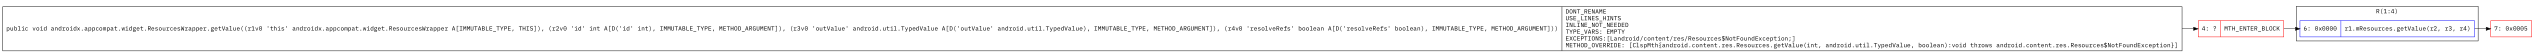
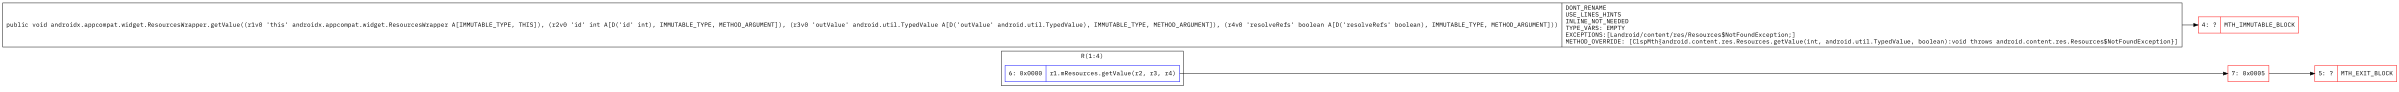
node "4: ?": text "MTH_ENTER_BLOCK" -> "MTH_IMMUTABLE_BLOCK"
edge "4: ?" -> "6: 0x0000": removed
node "5: ?": added
